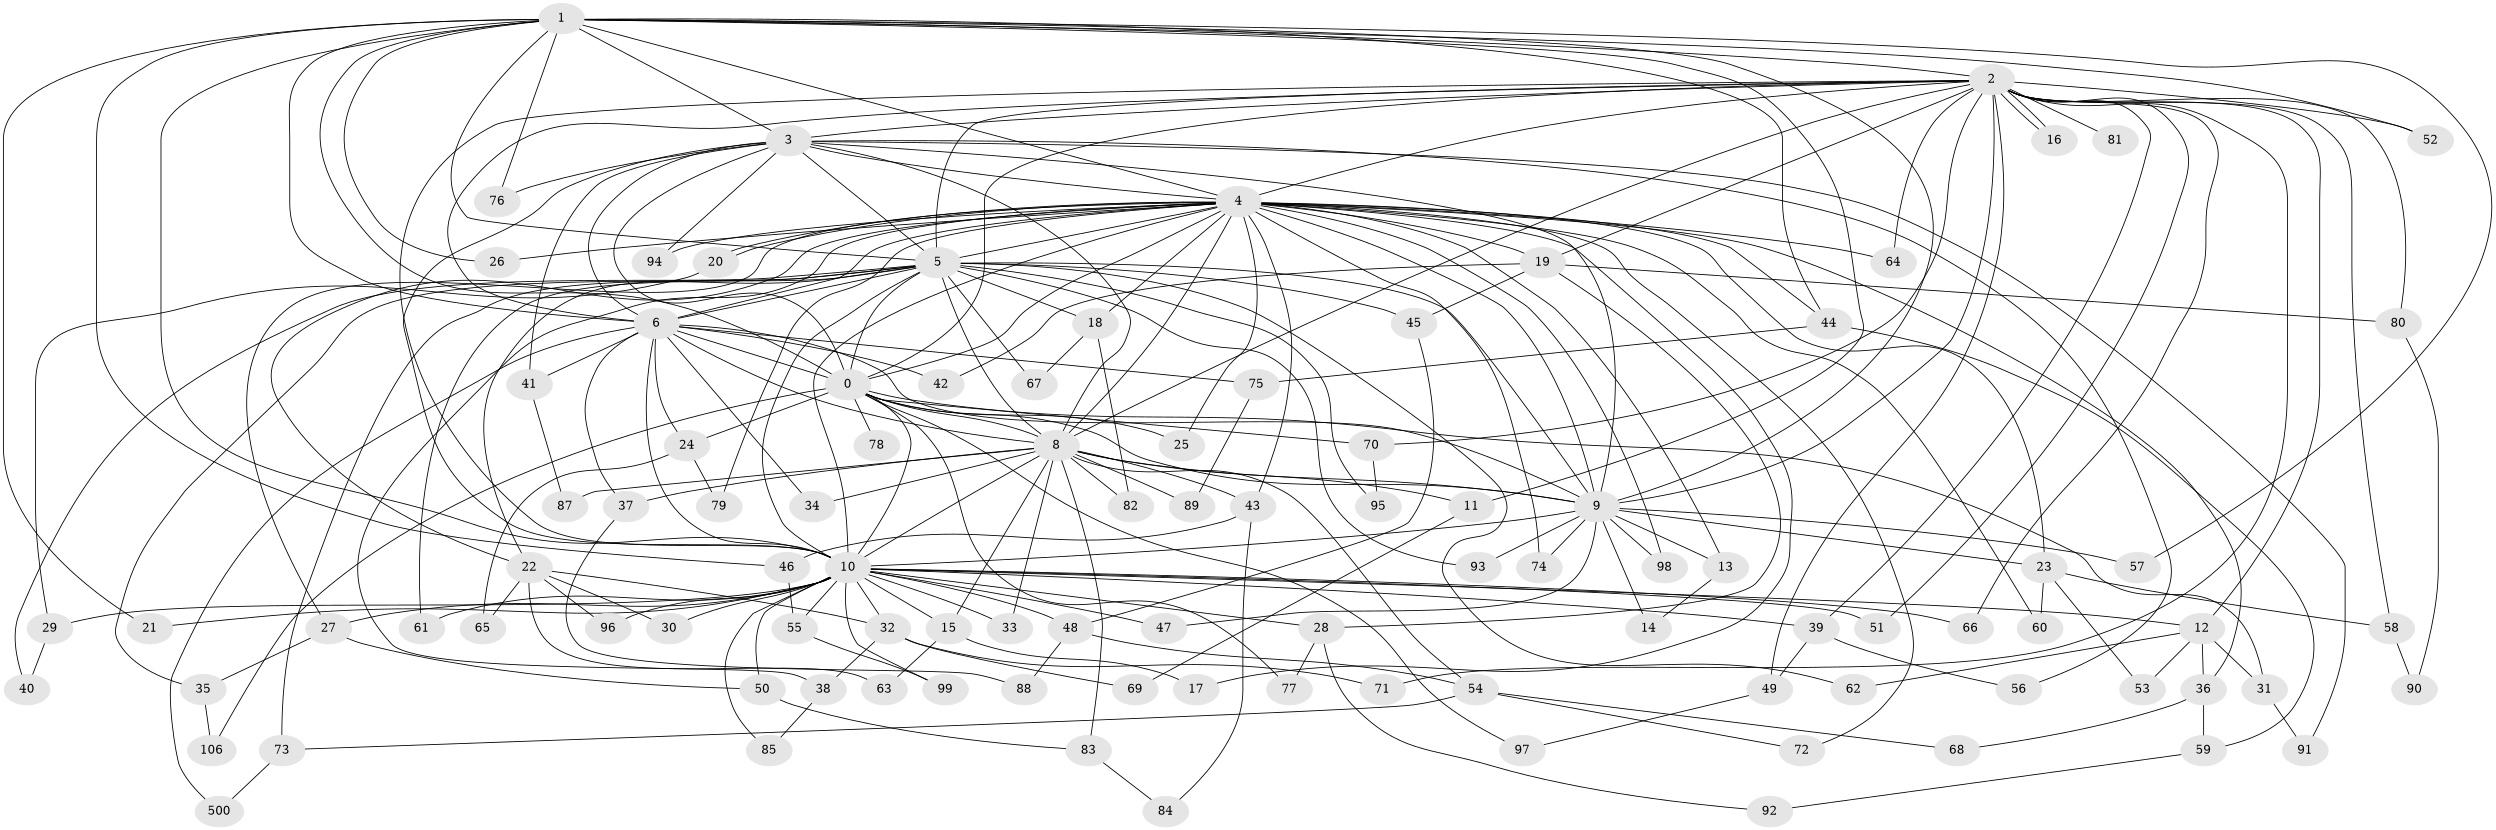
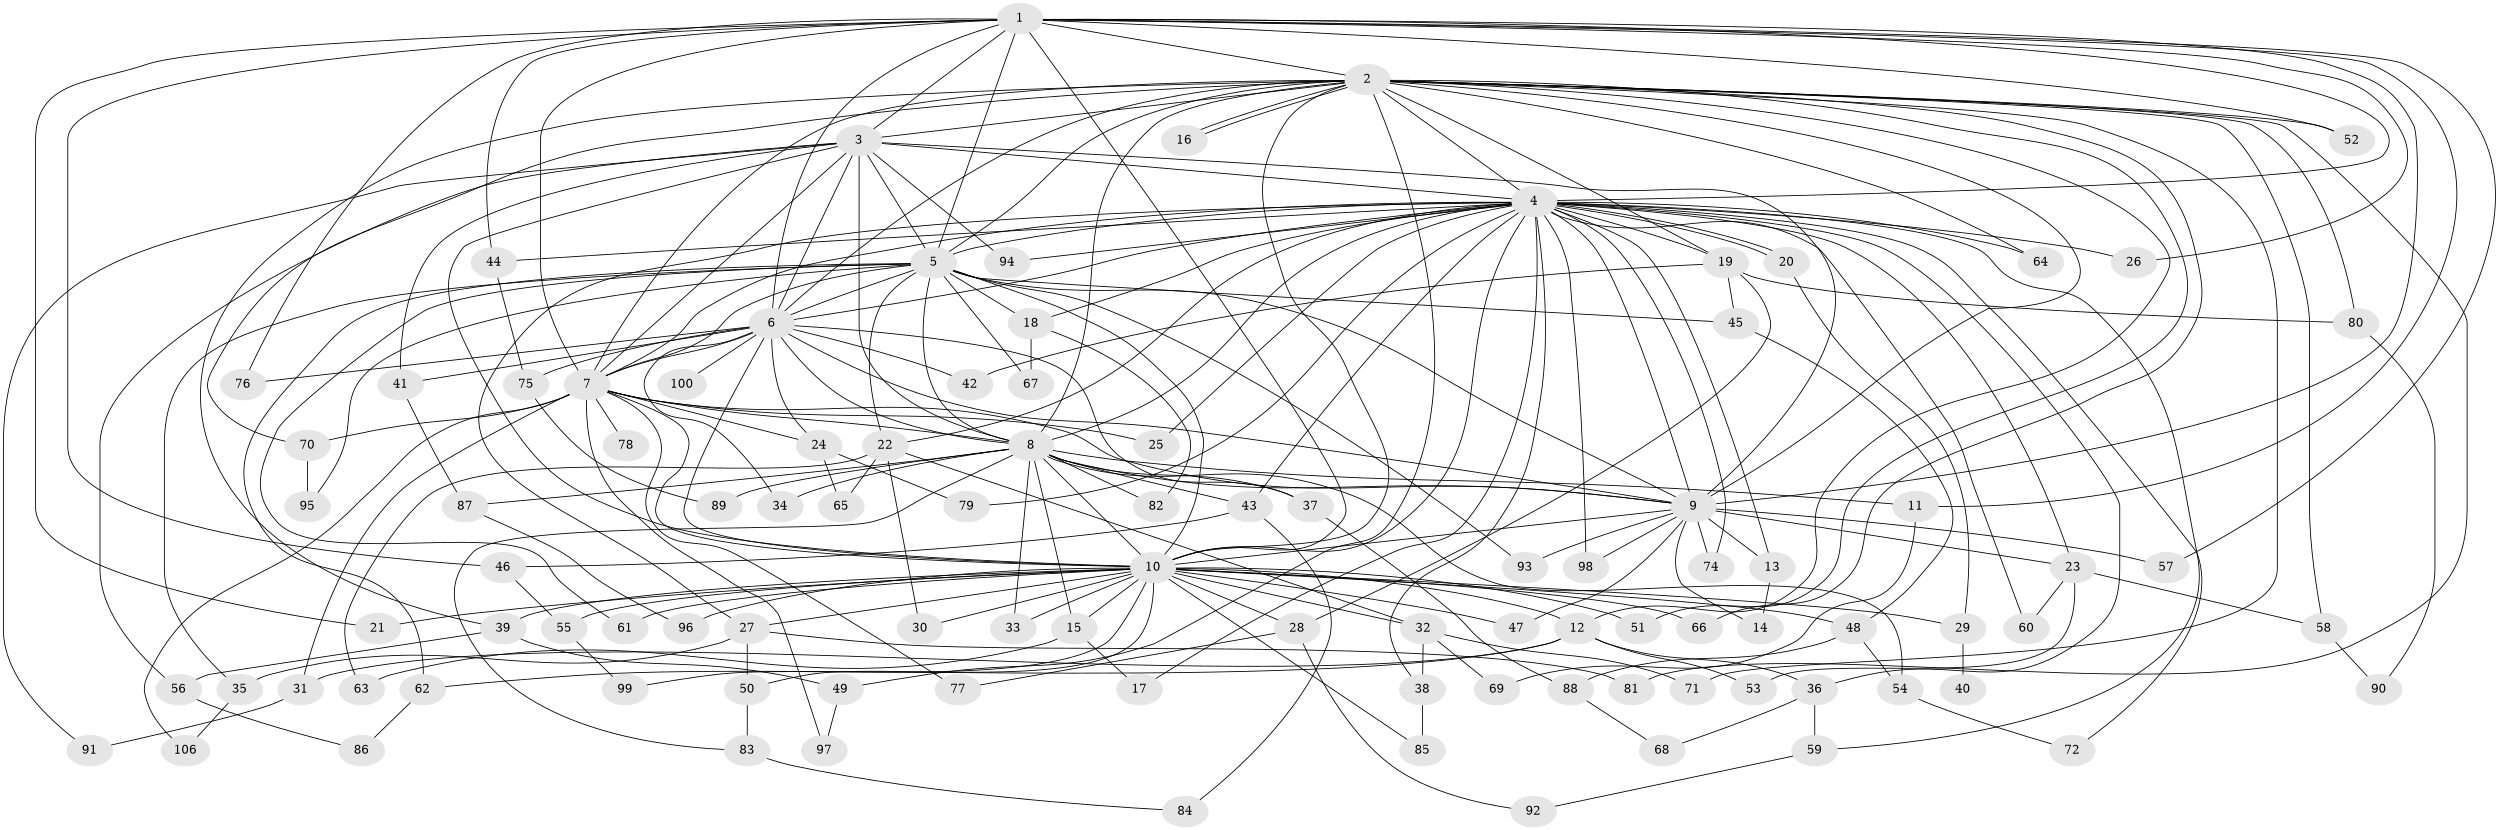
edge "3" -- "76": now "6" -- "76"
edge "5" -- "40": removed
node "0": label "0" -> "7"
edge "44" -- "59": now "4" -- "59"
edge "22" -- "96": now "87" -- "96"
edge "27" -- "81": added
edge "54" -- "68": now "88" -- "68"
node "73": removed
node "86": added
node "500": label "500" -> "100"
